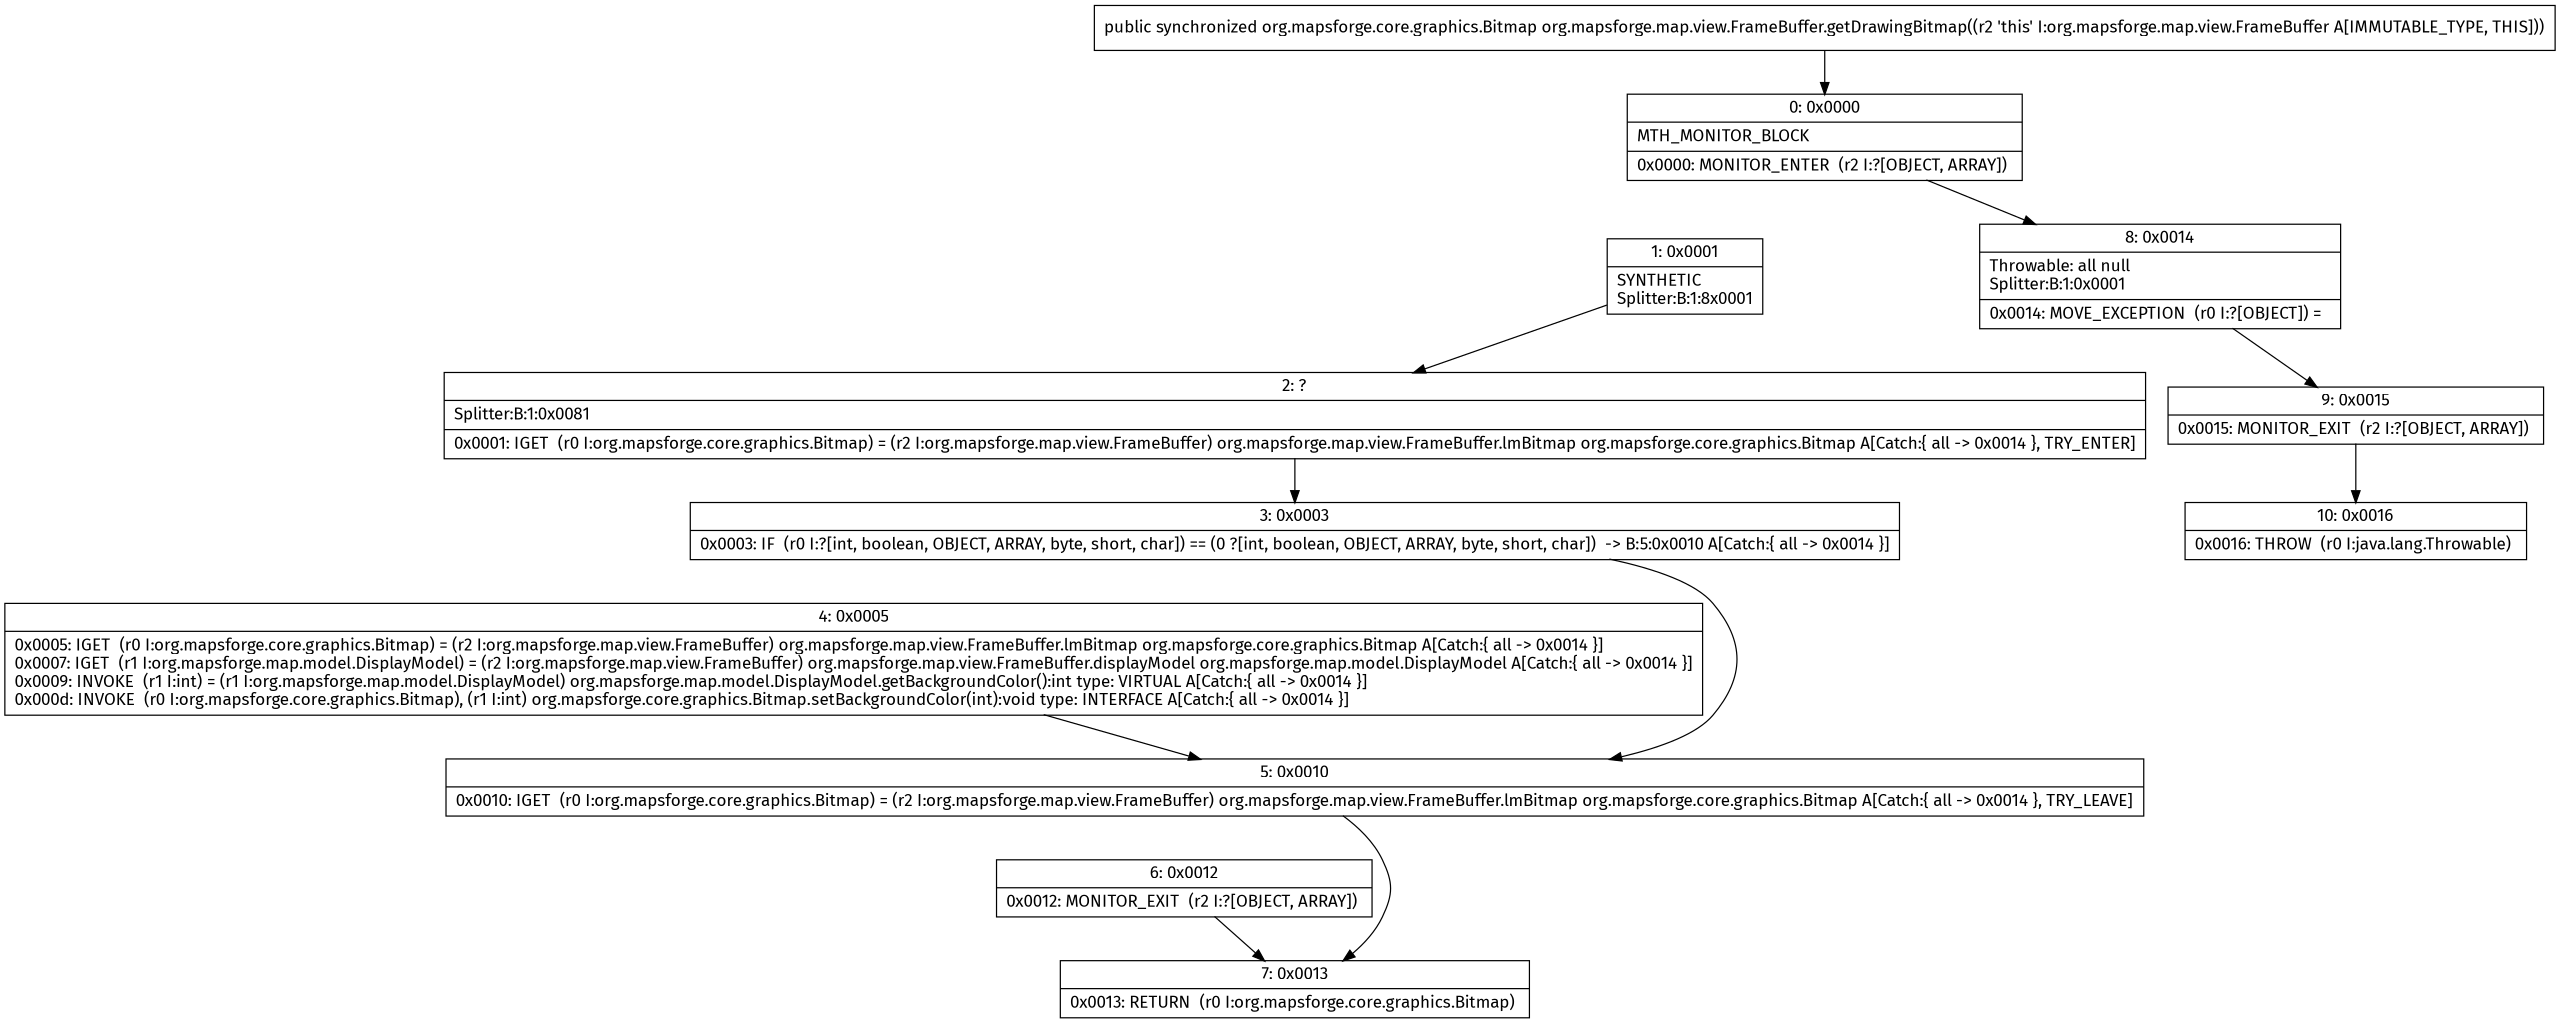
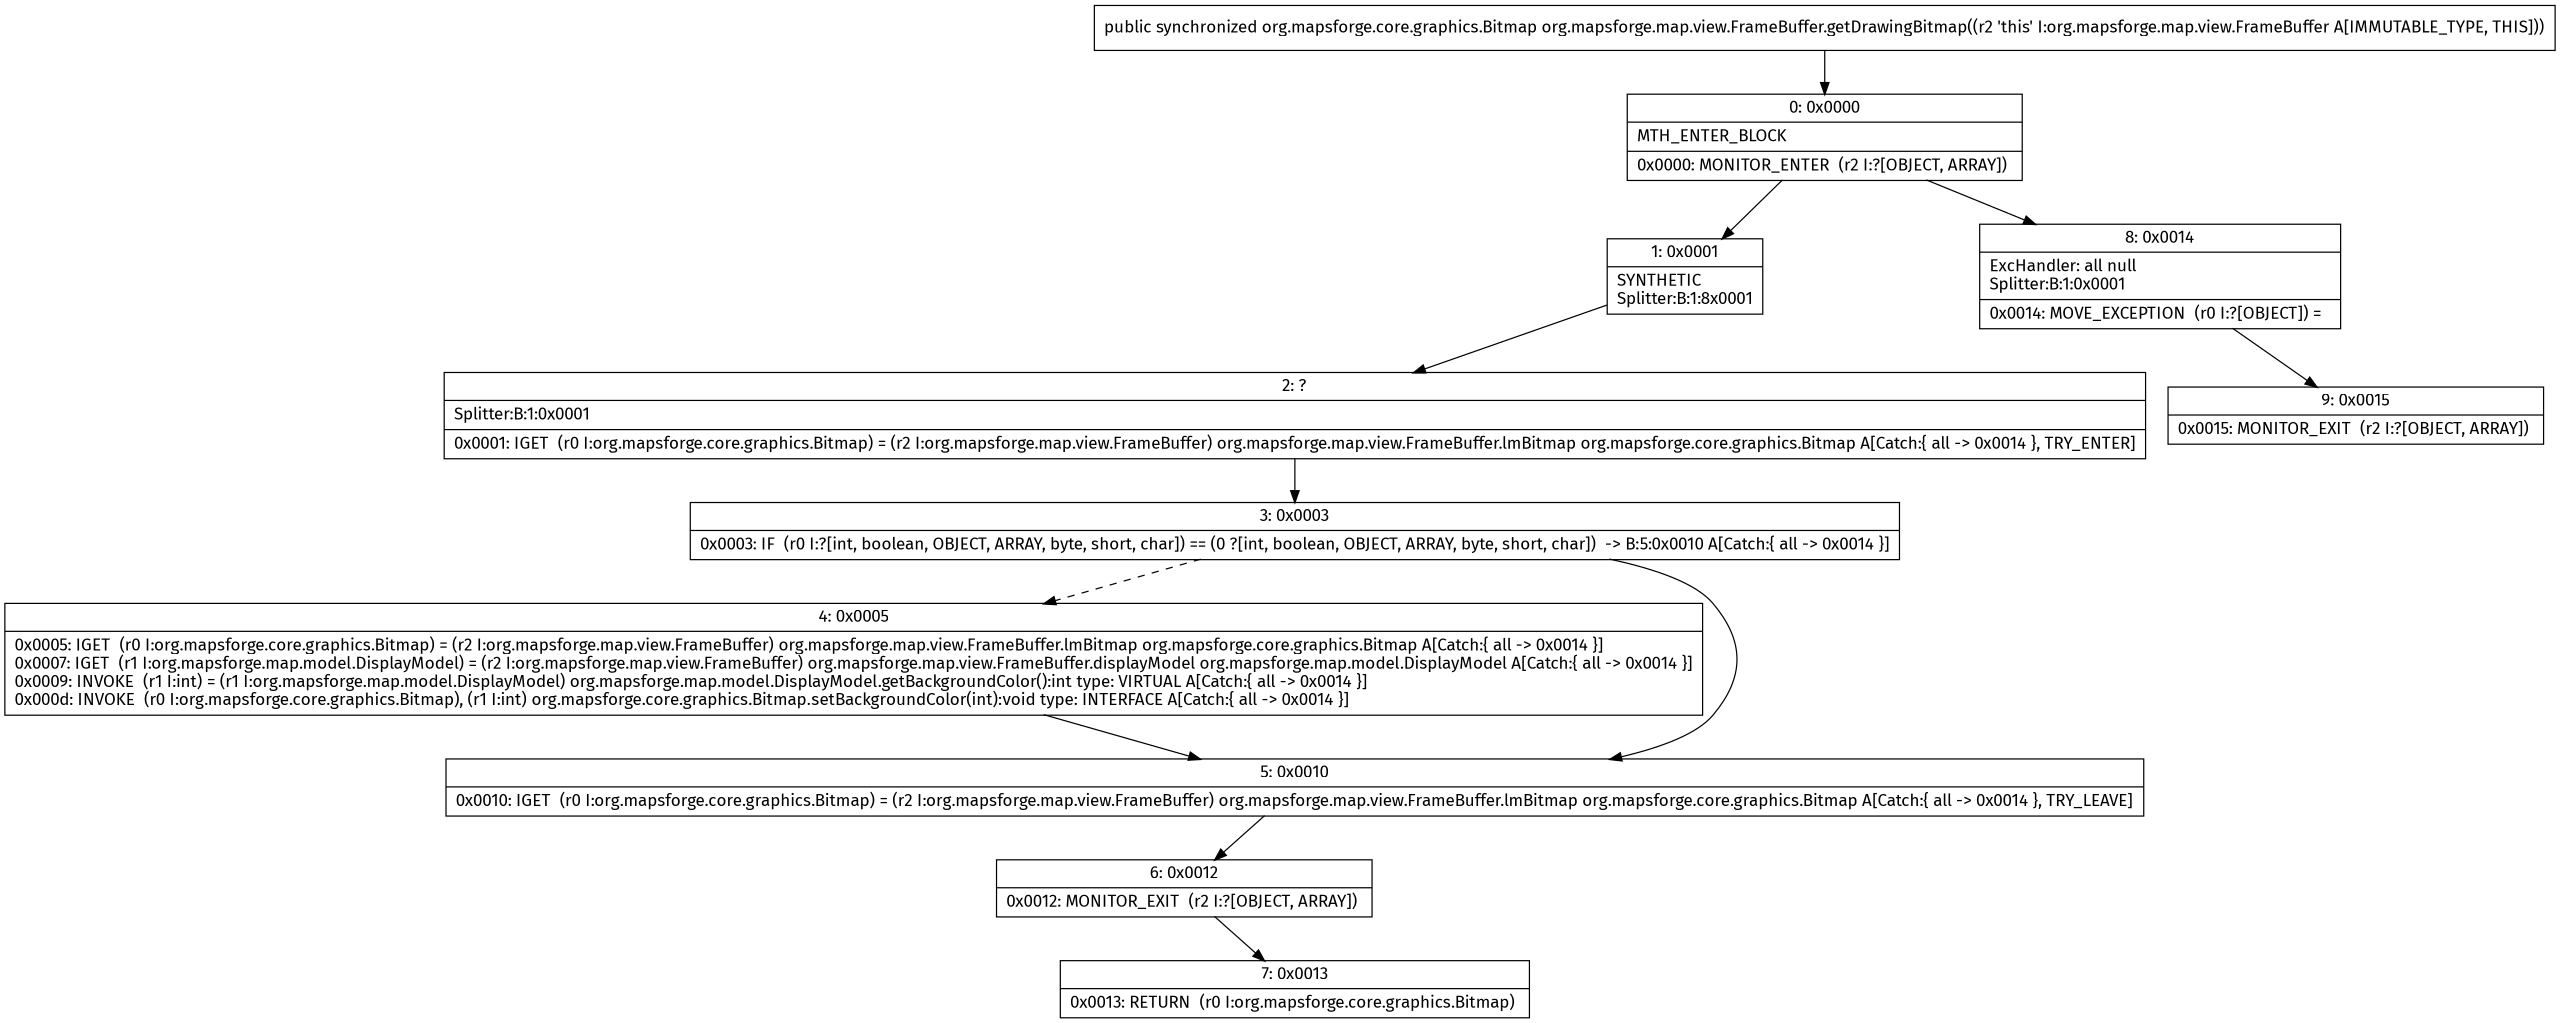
node "0: 0x0000": text "MTH_MONITOR_BLOCK" -> "MTH_ENTER_BLOCK"
edge "0: 0x0000" -> "1: 0x0001": added
node "8: 0x0014": text "Throwable: all null" -> "ExcHandler: all null"
node "2: ?": text "Splitter:B:1:0x0081" -> "Splitter:B:1:0x0001"
node "10: 0x0016": removed
edge "3: 0x0003" -> "4: 0x0005": added
edge "5: 0x0010" -> "7: 0x0013": now "5: 0x0010" -> "6: 0x0012"
